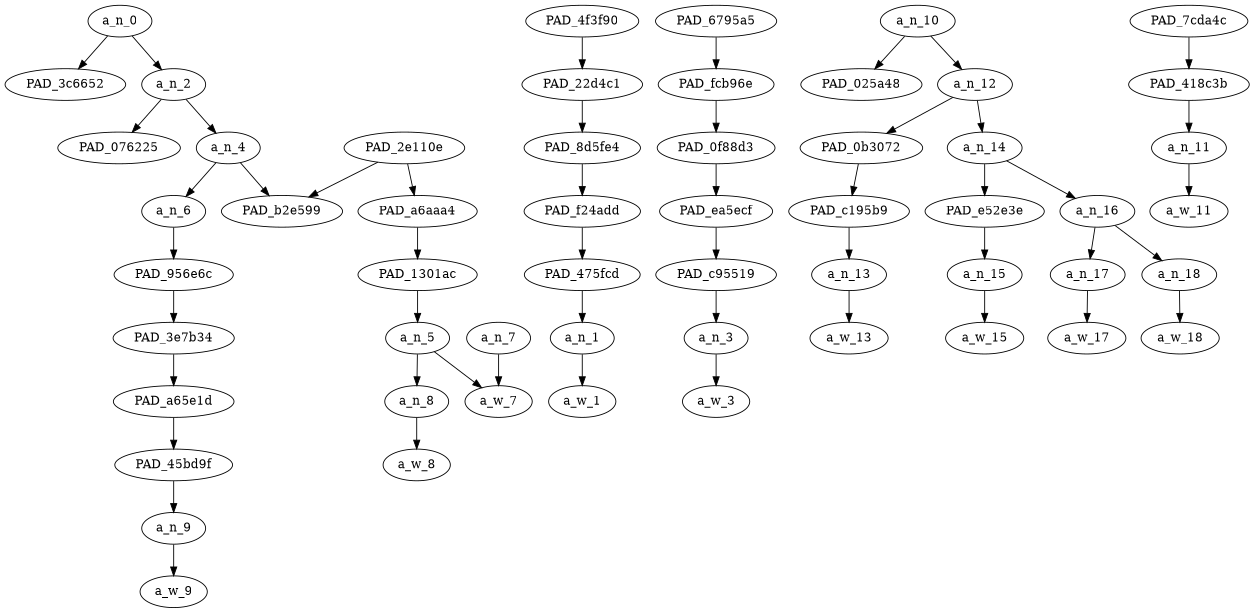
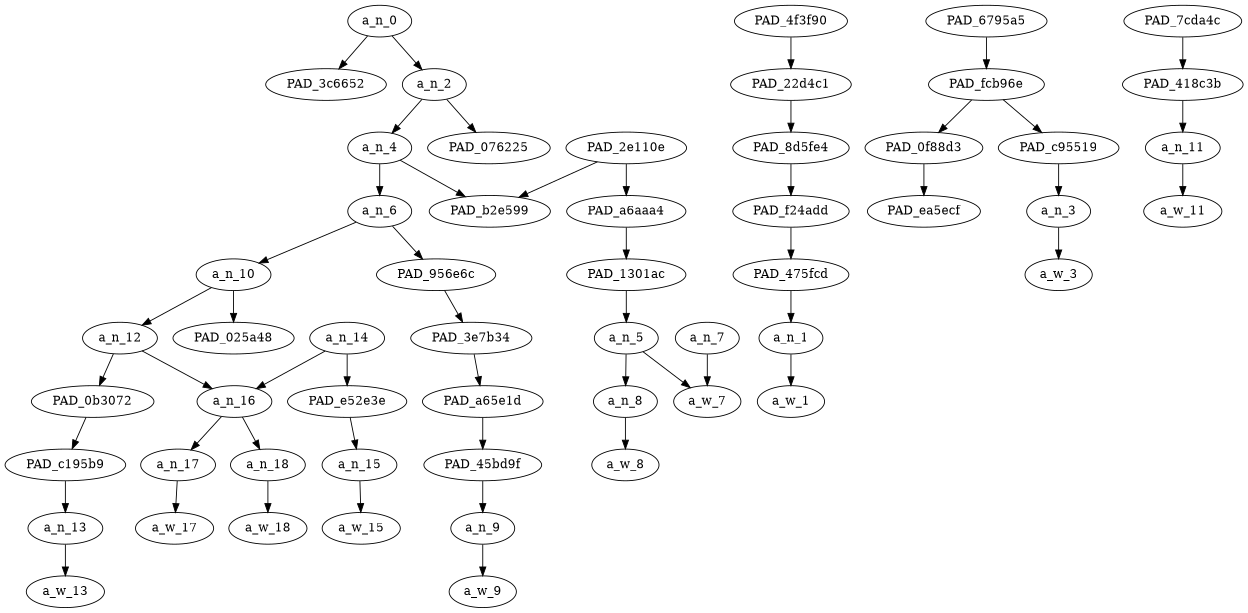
edge "a_n_12" -> "a_n_14": now "a_n_12" -> "a_n_16"
edge "PAD_ea5ecf" -> "PAD_c95519": now "PAD_fcb96e" -> "PAD_c95519"
edge "a_n_6" -> "a_n_10": added
